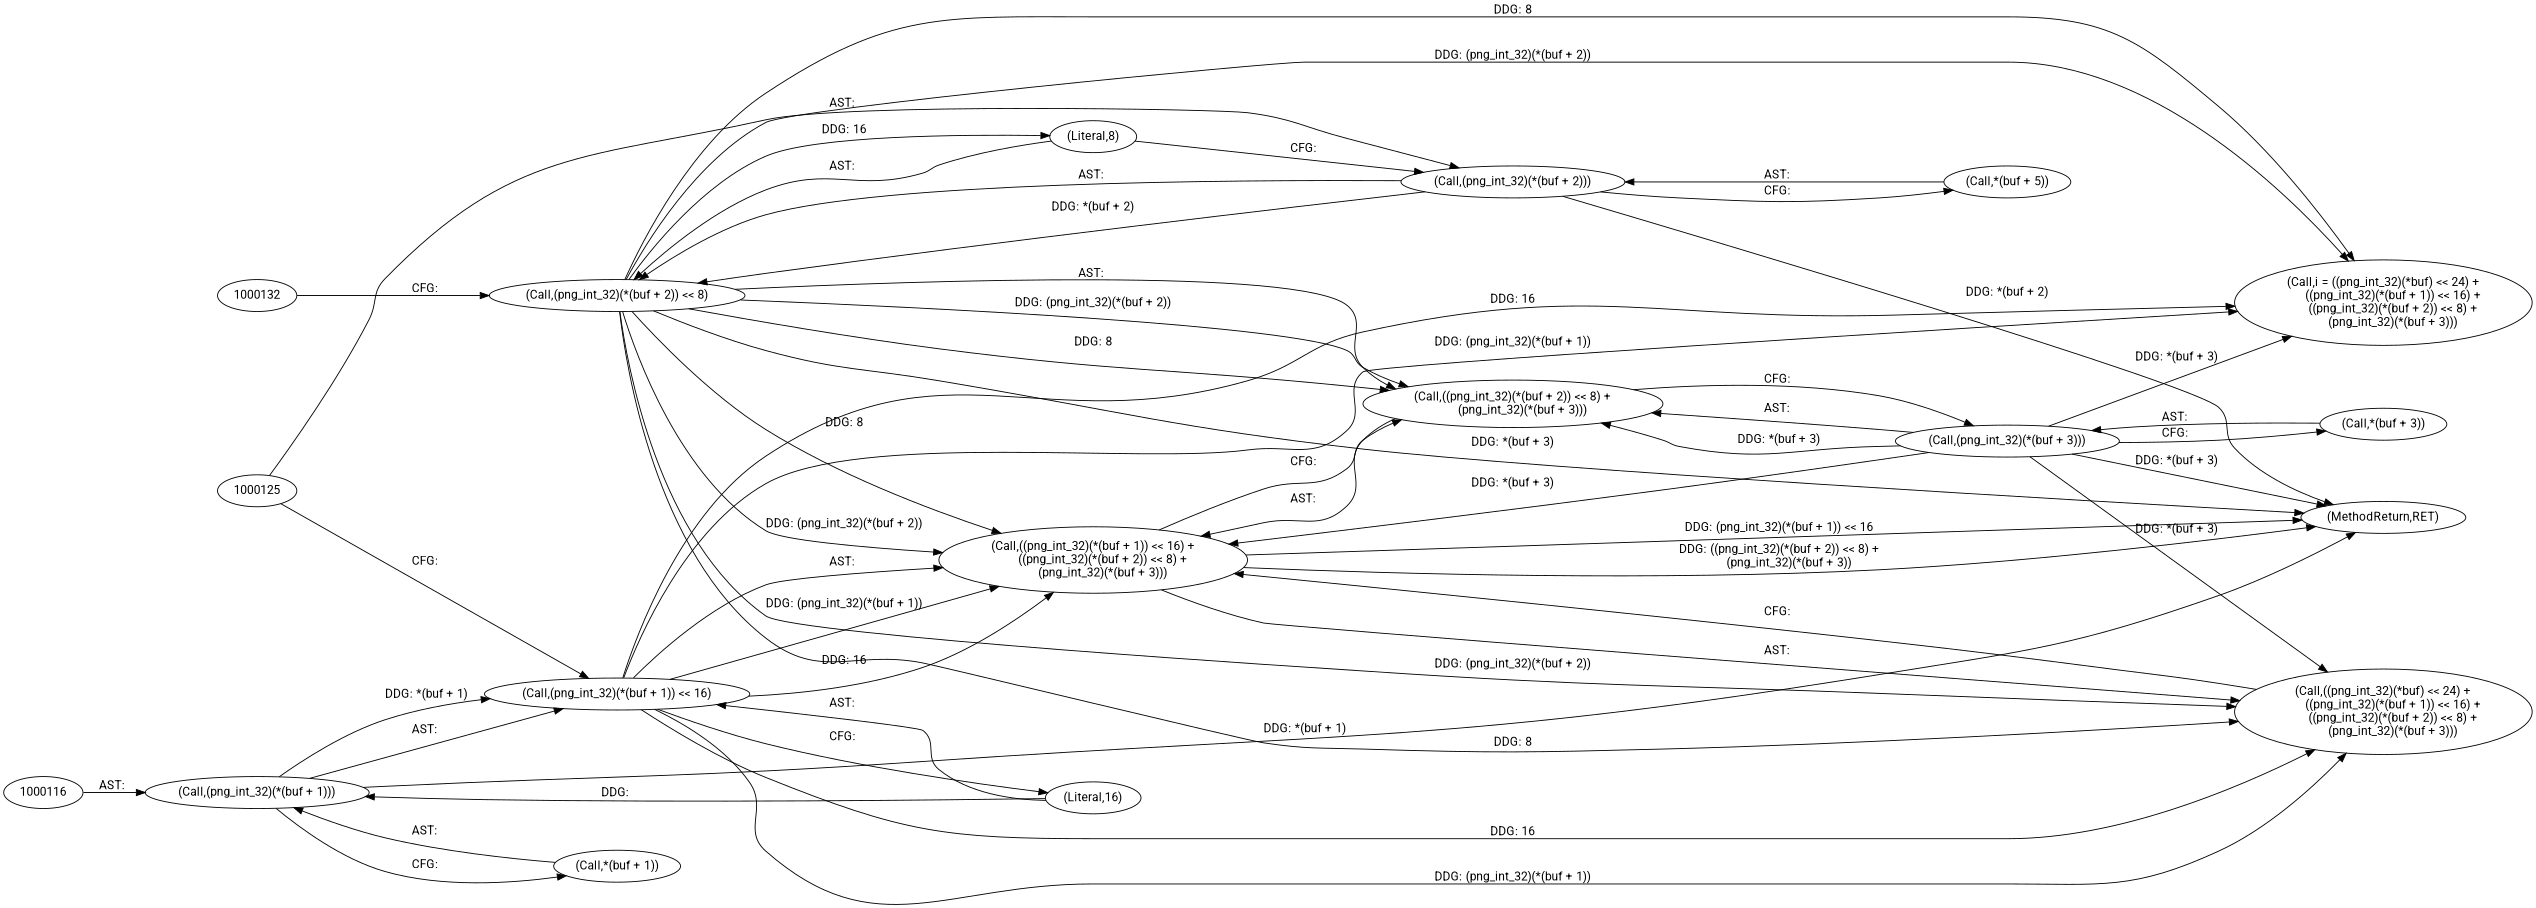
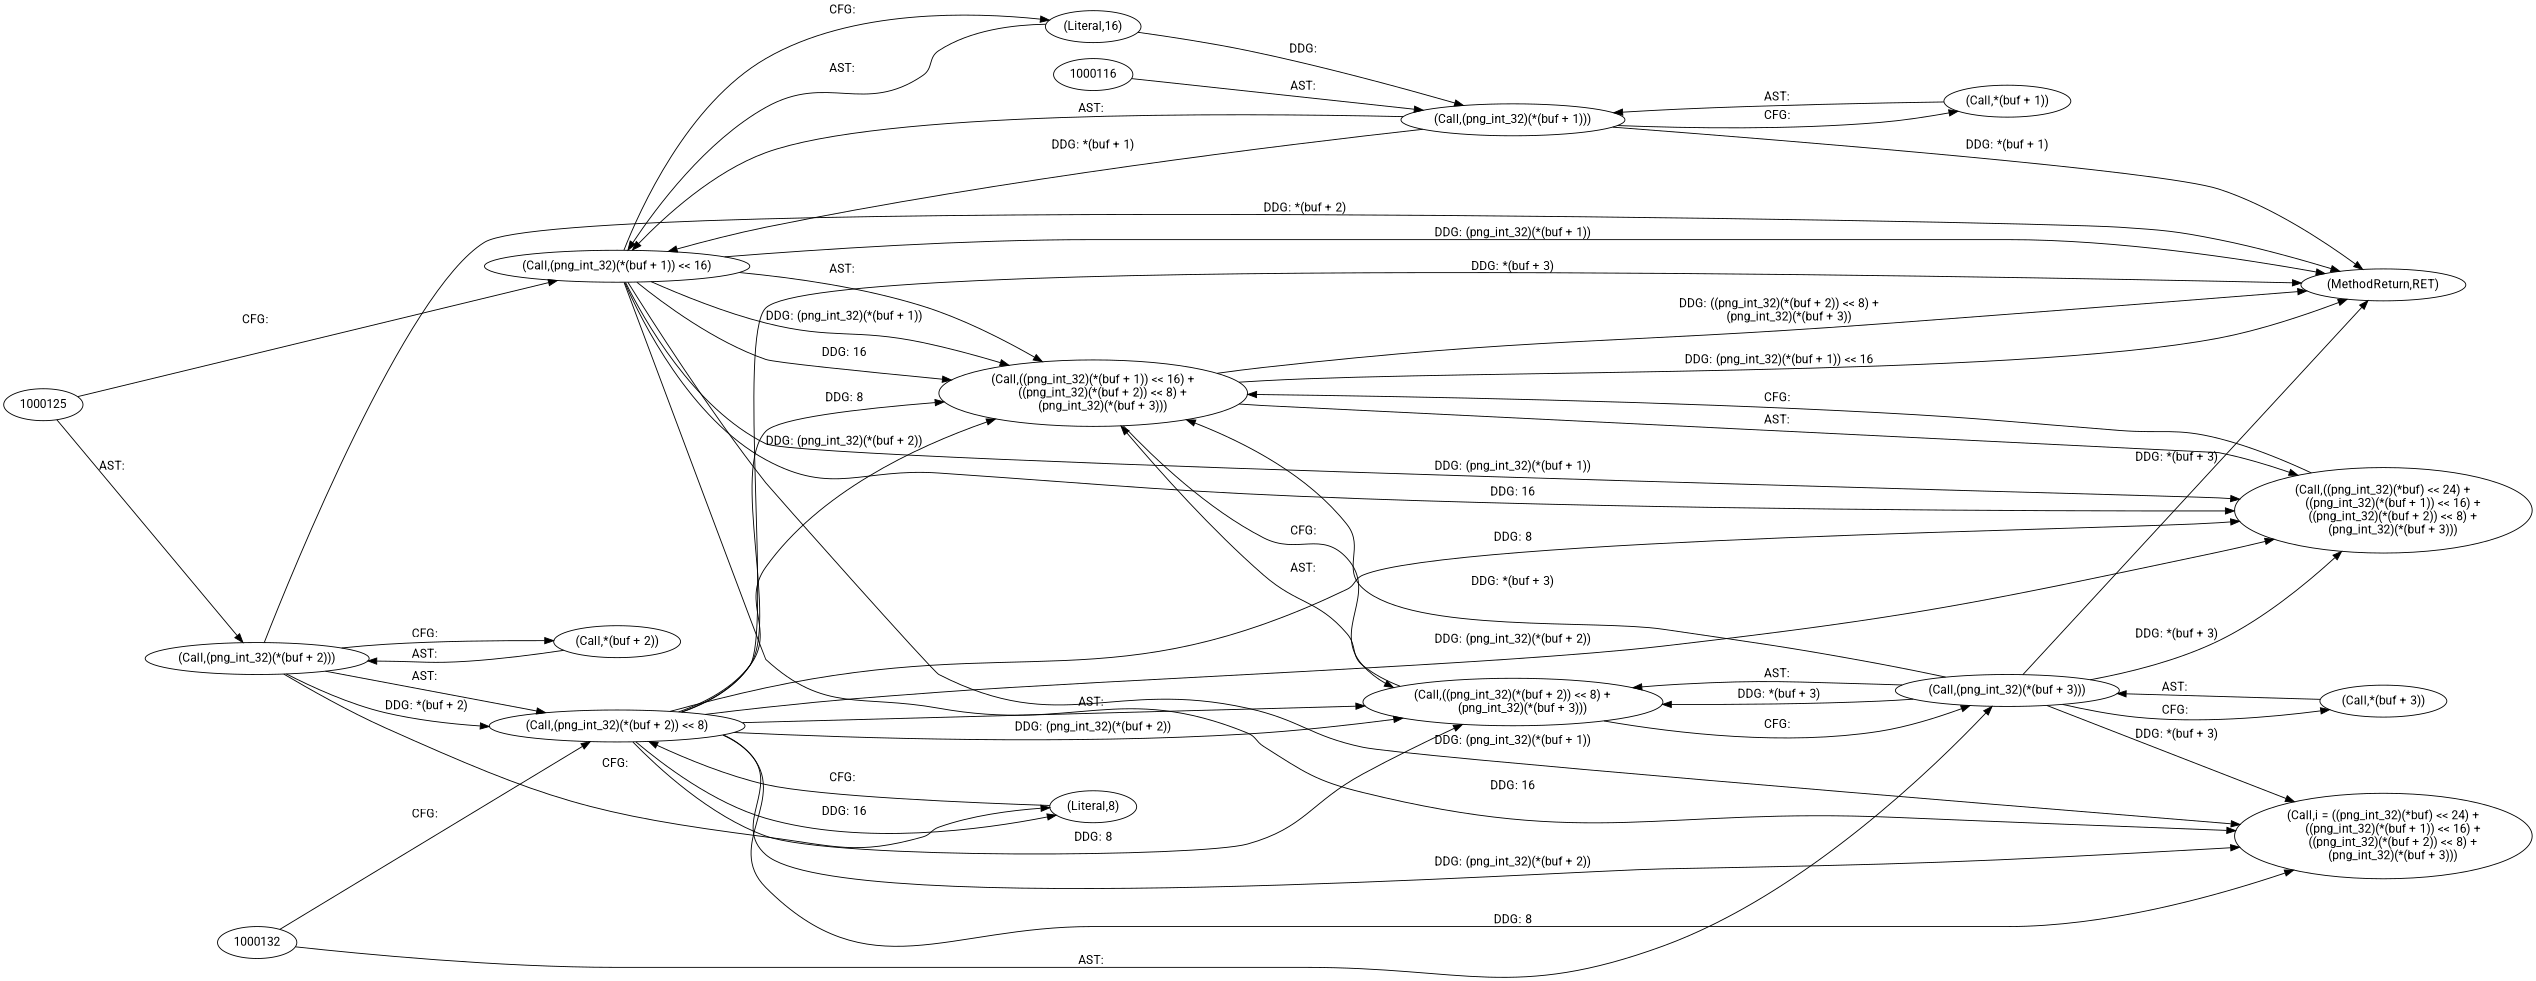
edge "(Literal,8)" -> "(Call,(png_int_32)(*(buf + 2)))": reversed
edge "(Literal,8)" -> "(Call,(png_int_32)(*(buf + 2)) << 8)": label "AST: " -> "CFG: "
node "(Call,*(buf + 5))": label "(Call,*(buf + 5))" -> "(Call,*(buf + 2))"
edge "(Call,(png_int_32)(*(buf + 1)) << 16)" -> "(MethodReturn,RET)": added, label "DDG: (png_int_32)(*(buf + 1))"
edge "1000132" -> "(Call,(png_int_32)(*(buf + 3)))": added, label "AST:"
